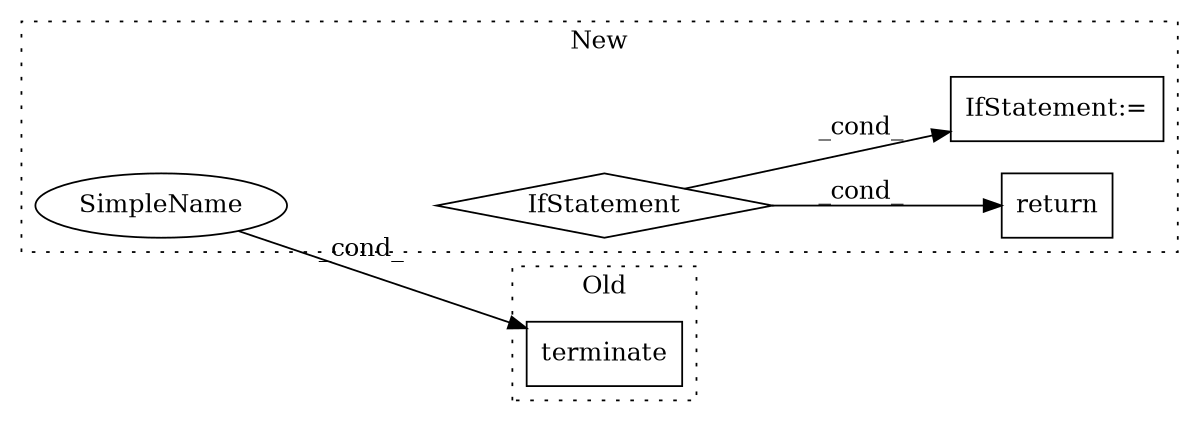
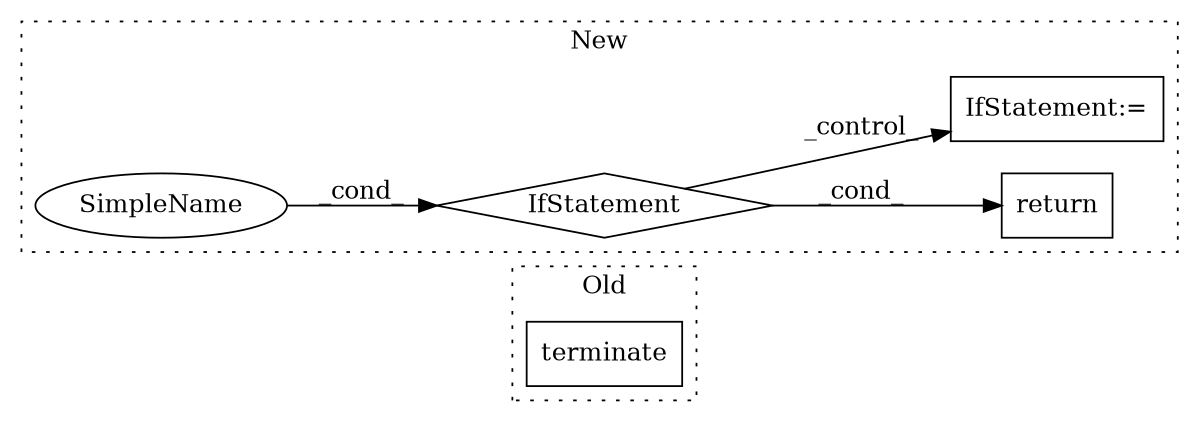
edge "IfStatement" -> "IfStatement:=": label "_cond_" -> "_control_"
edge "SimpleName" -> "terminate": now "SimpleName" -> "IfStatement"
